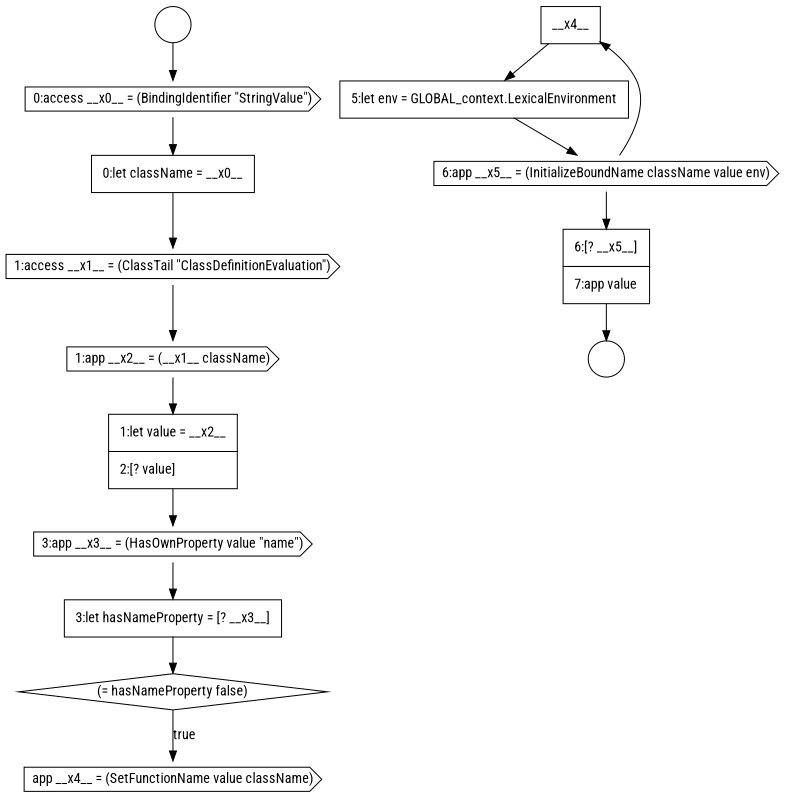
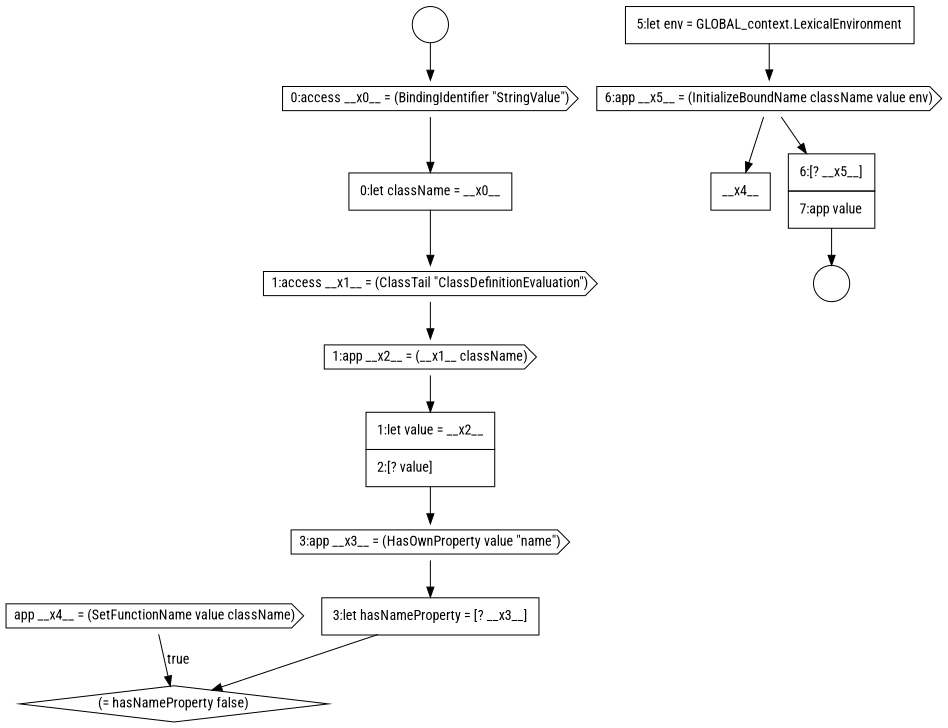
edge "__x4__" -> "5:let env = GLOBAL_context.LexicalEnvironment": removed
edge "(= hasNameProperty false)" -> "app __x4__ = (SetFunctionName value className)": reversed
